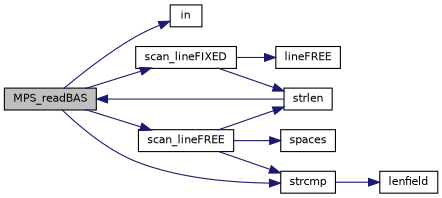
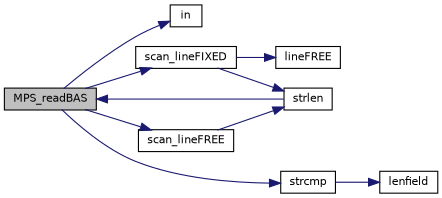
node "spaces": removed
edge "scan_lineFREE" -> "strcmp": removed
